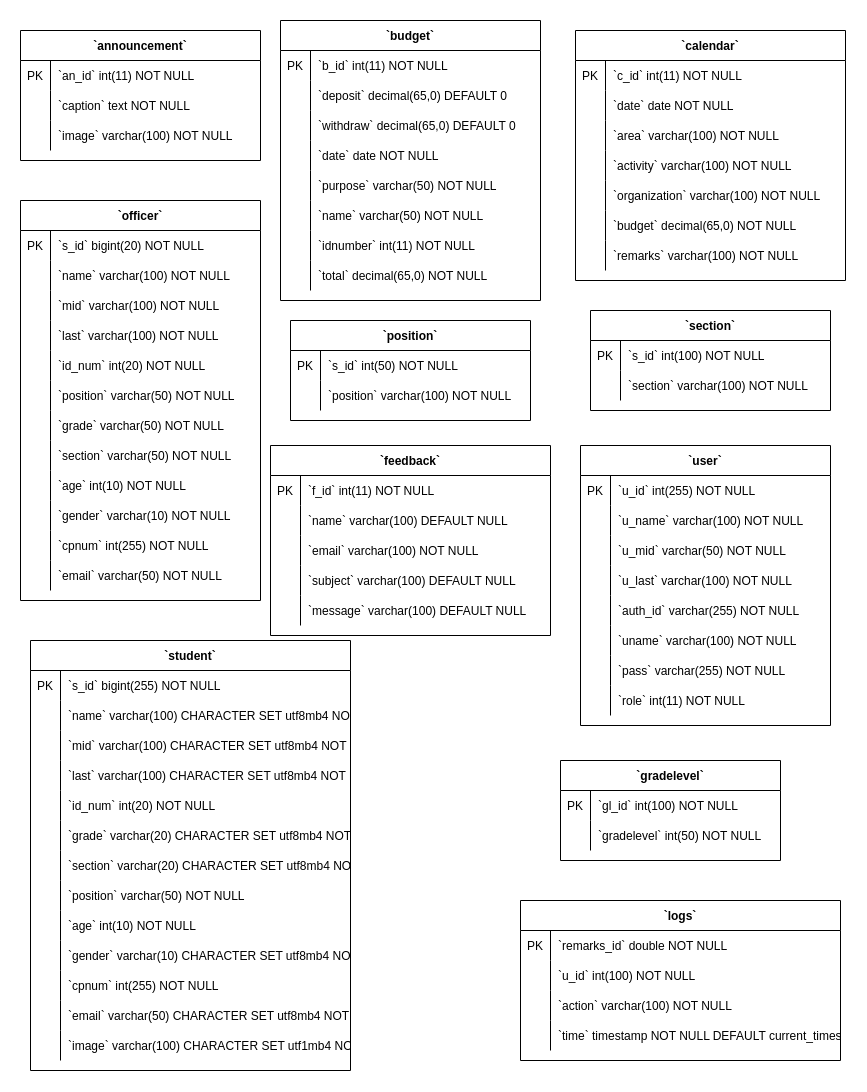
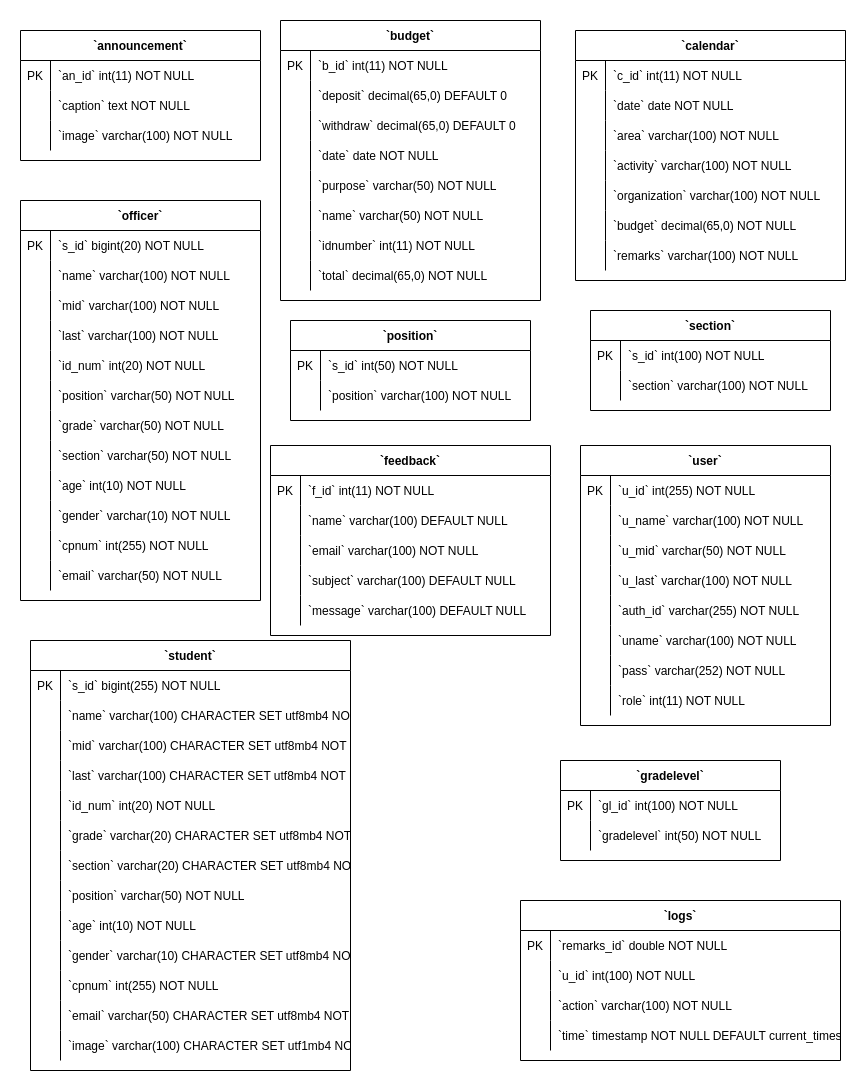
node "`pass` varchar(255) NOT NULL": label "`pass` varchar(255) NOT NULL" -> "`pass` varchar(252) NOT NULL"
